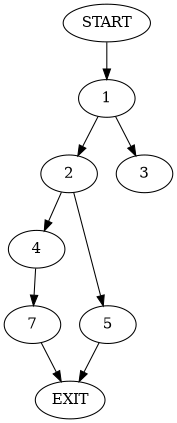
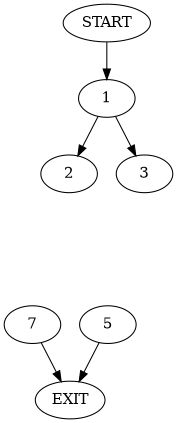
edge "2" -> "5": removed
node "4": removed
